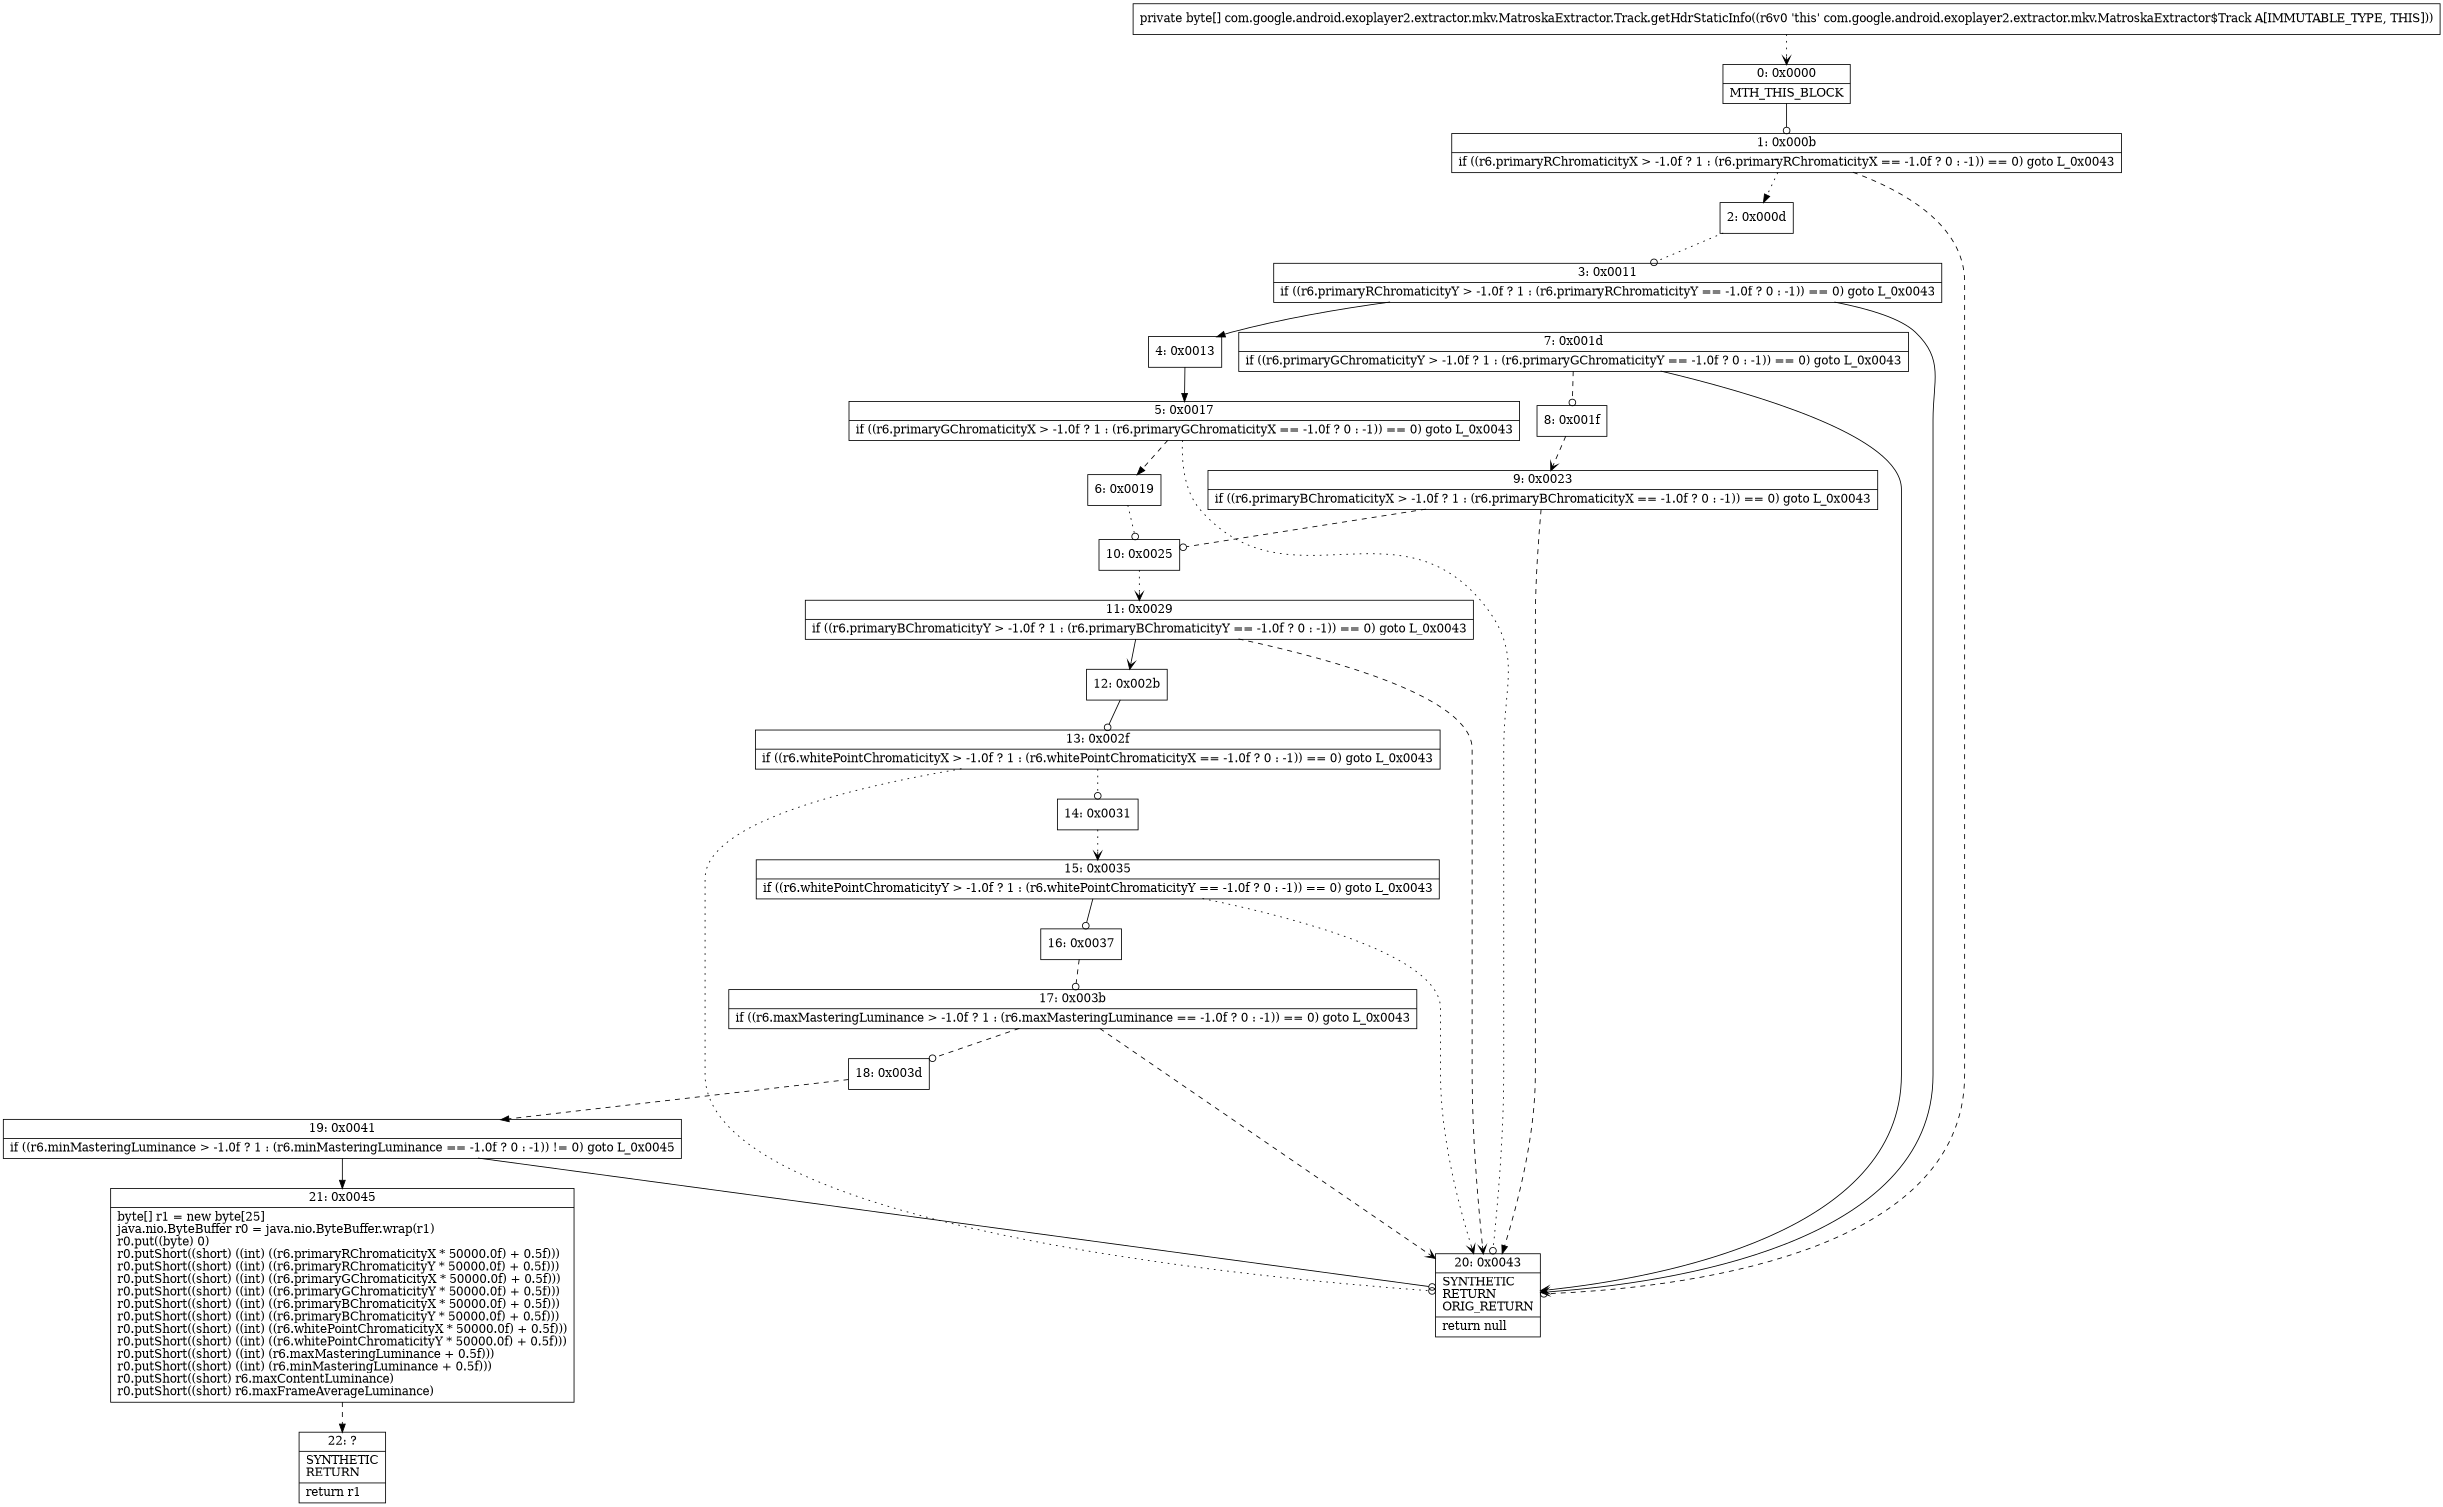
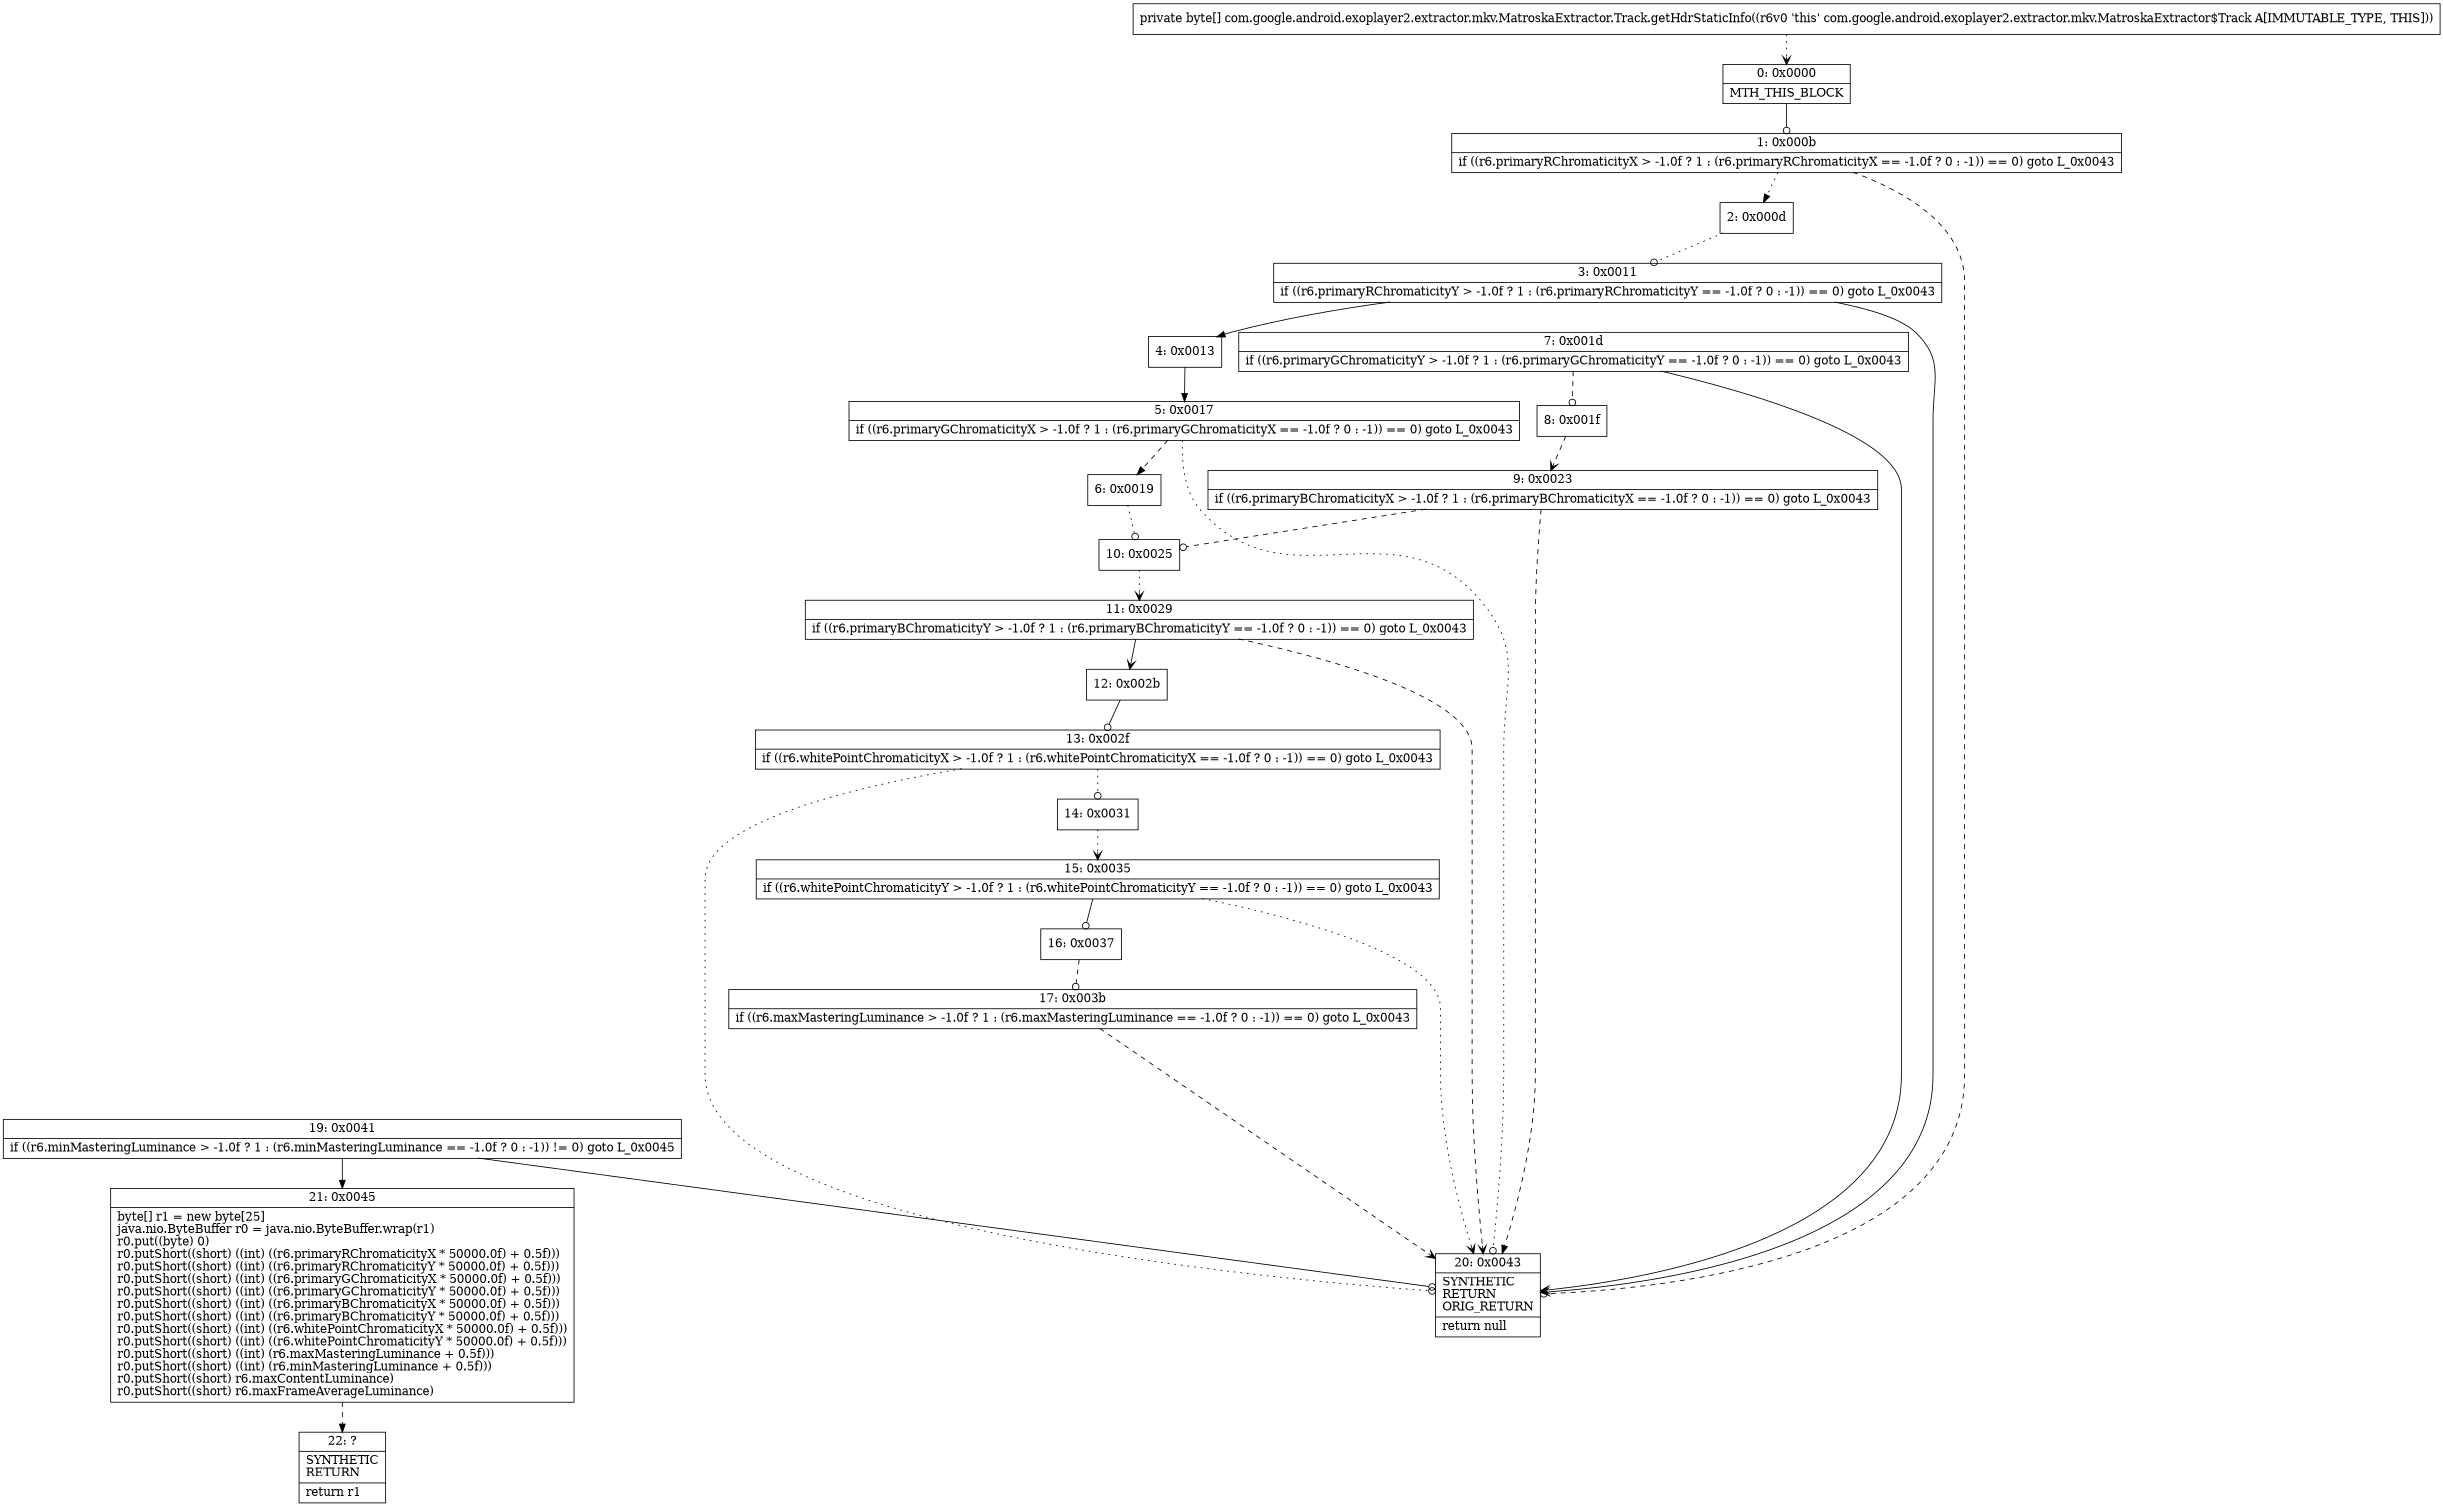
node "18: 0x003d": removed
